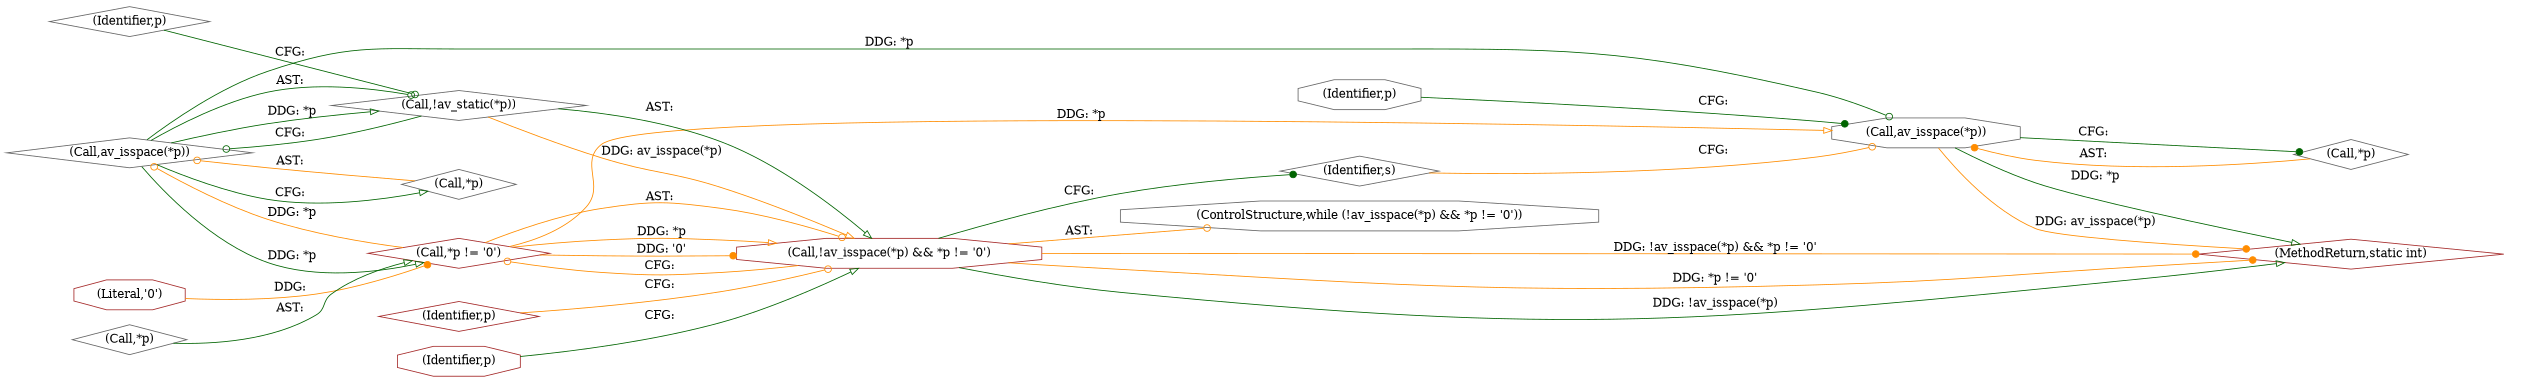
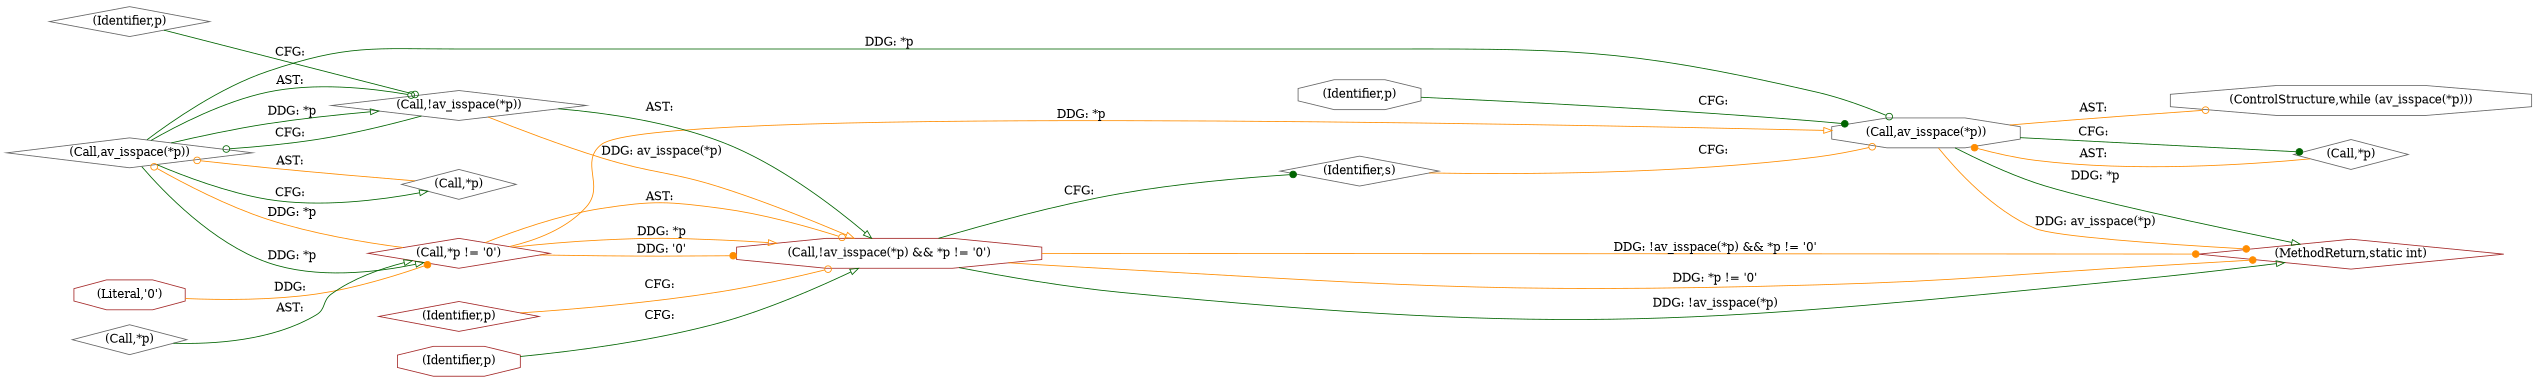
node "(ControlStructure,while (av_isspace(*p)))": added
node "(Call,!av_static(*p))": label "(Call,!av_static(*p))" -> "(Call,!av_isspace(*p))"
node "(ControlStructure,while (!av_isspace(*p) && *p != '0'))": removed
edge "(Call,!av_isspace(*p) && *p != '0')" -> "(Call,*p != '0')": removed, label "CFG:"
